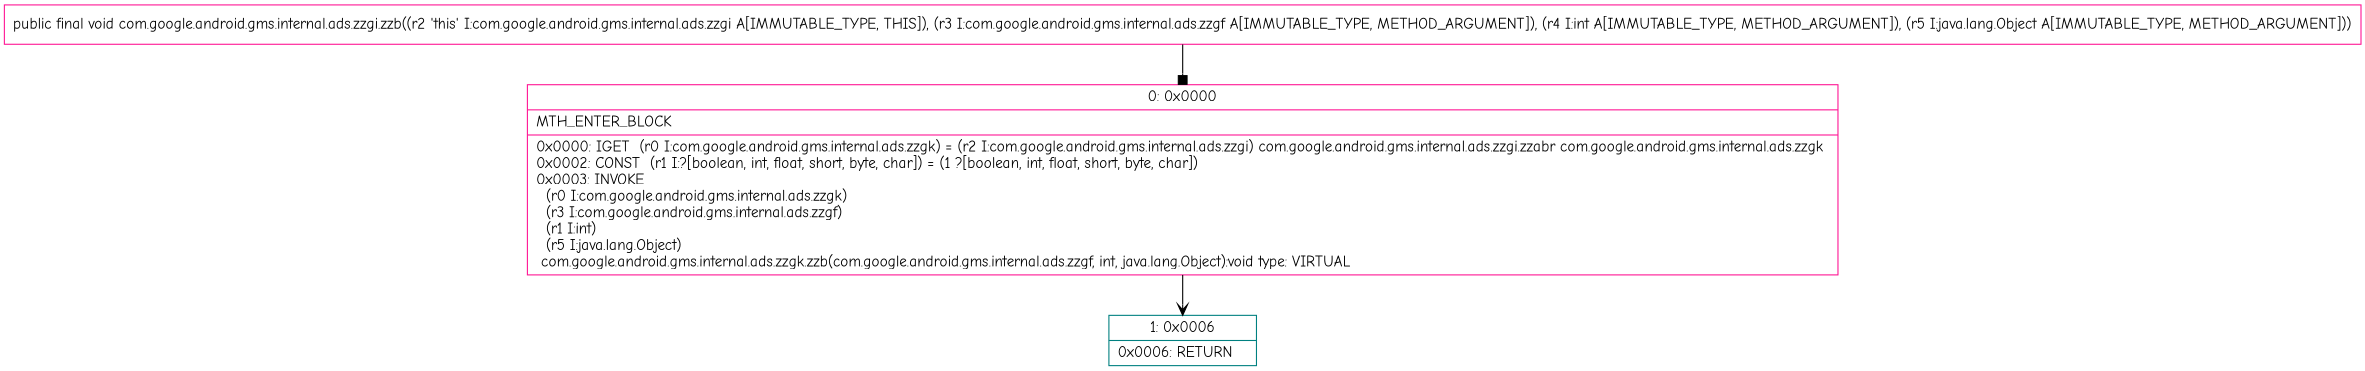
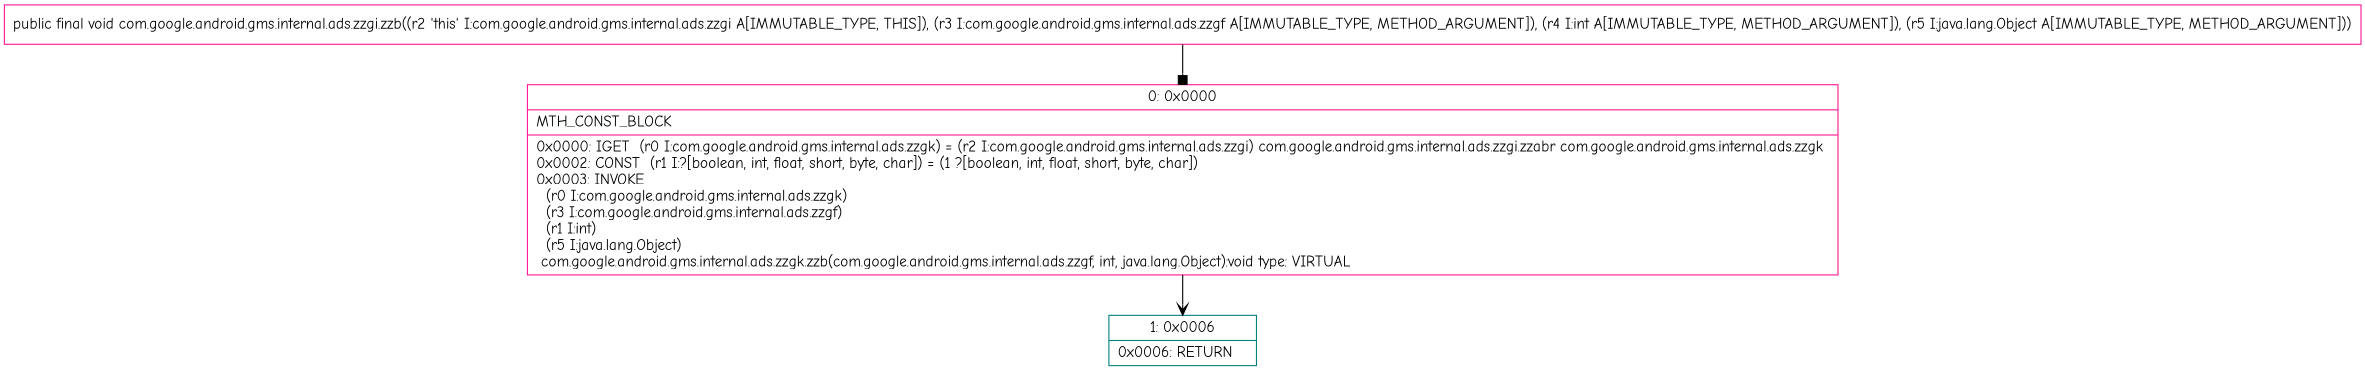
node "0: 0x0000": text "MTH_ENTER_BLOCK" -> "MTH_CONST_BLOCK"
